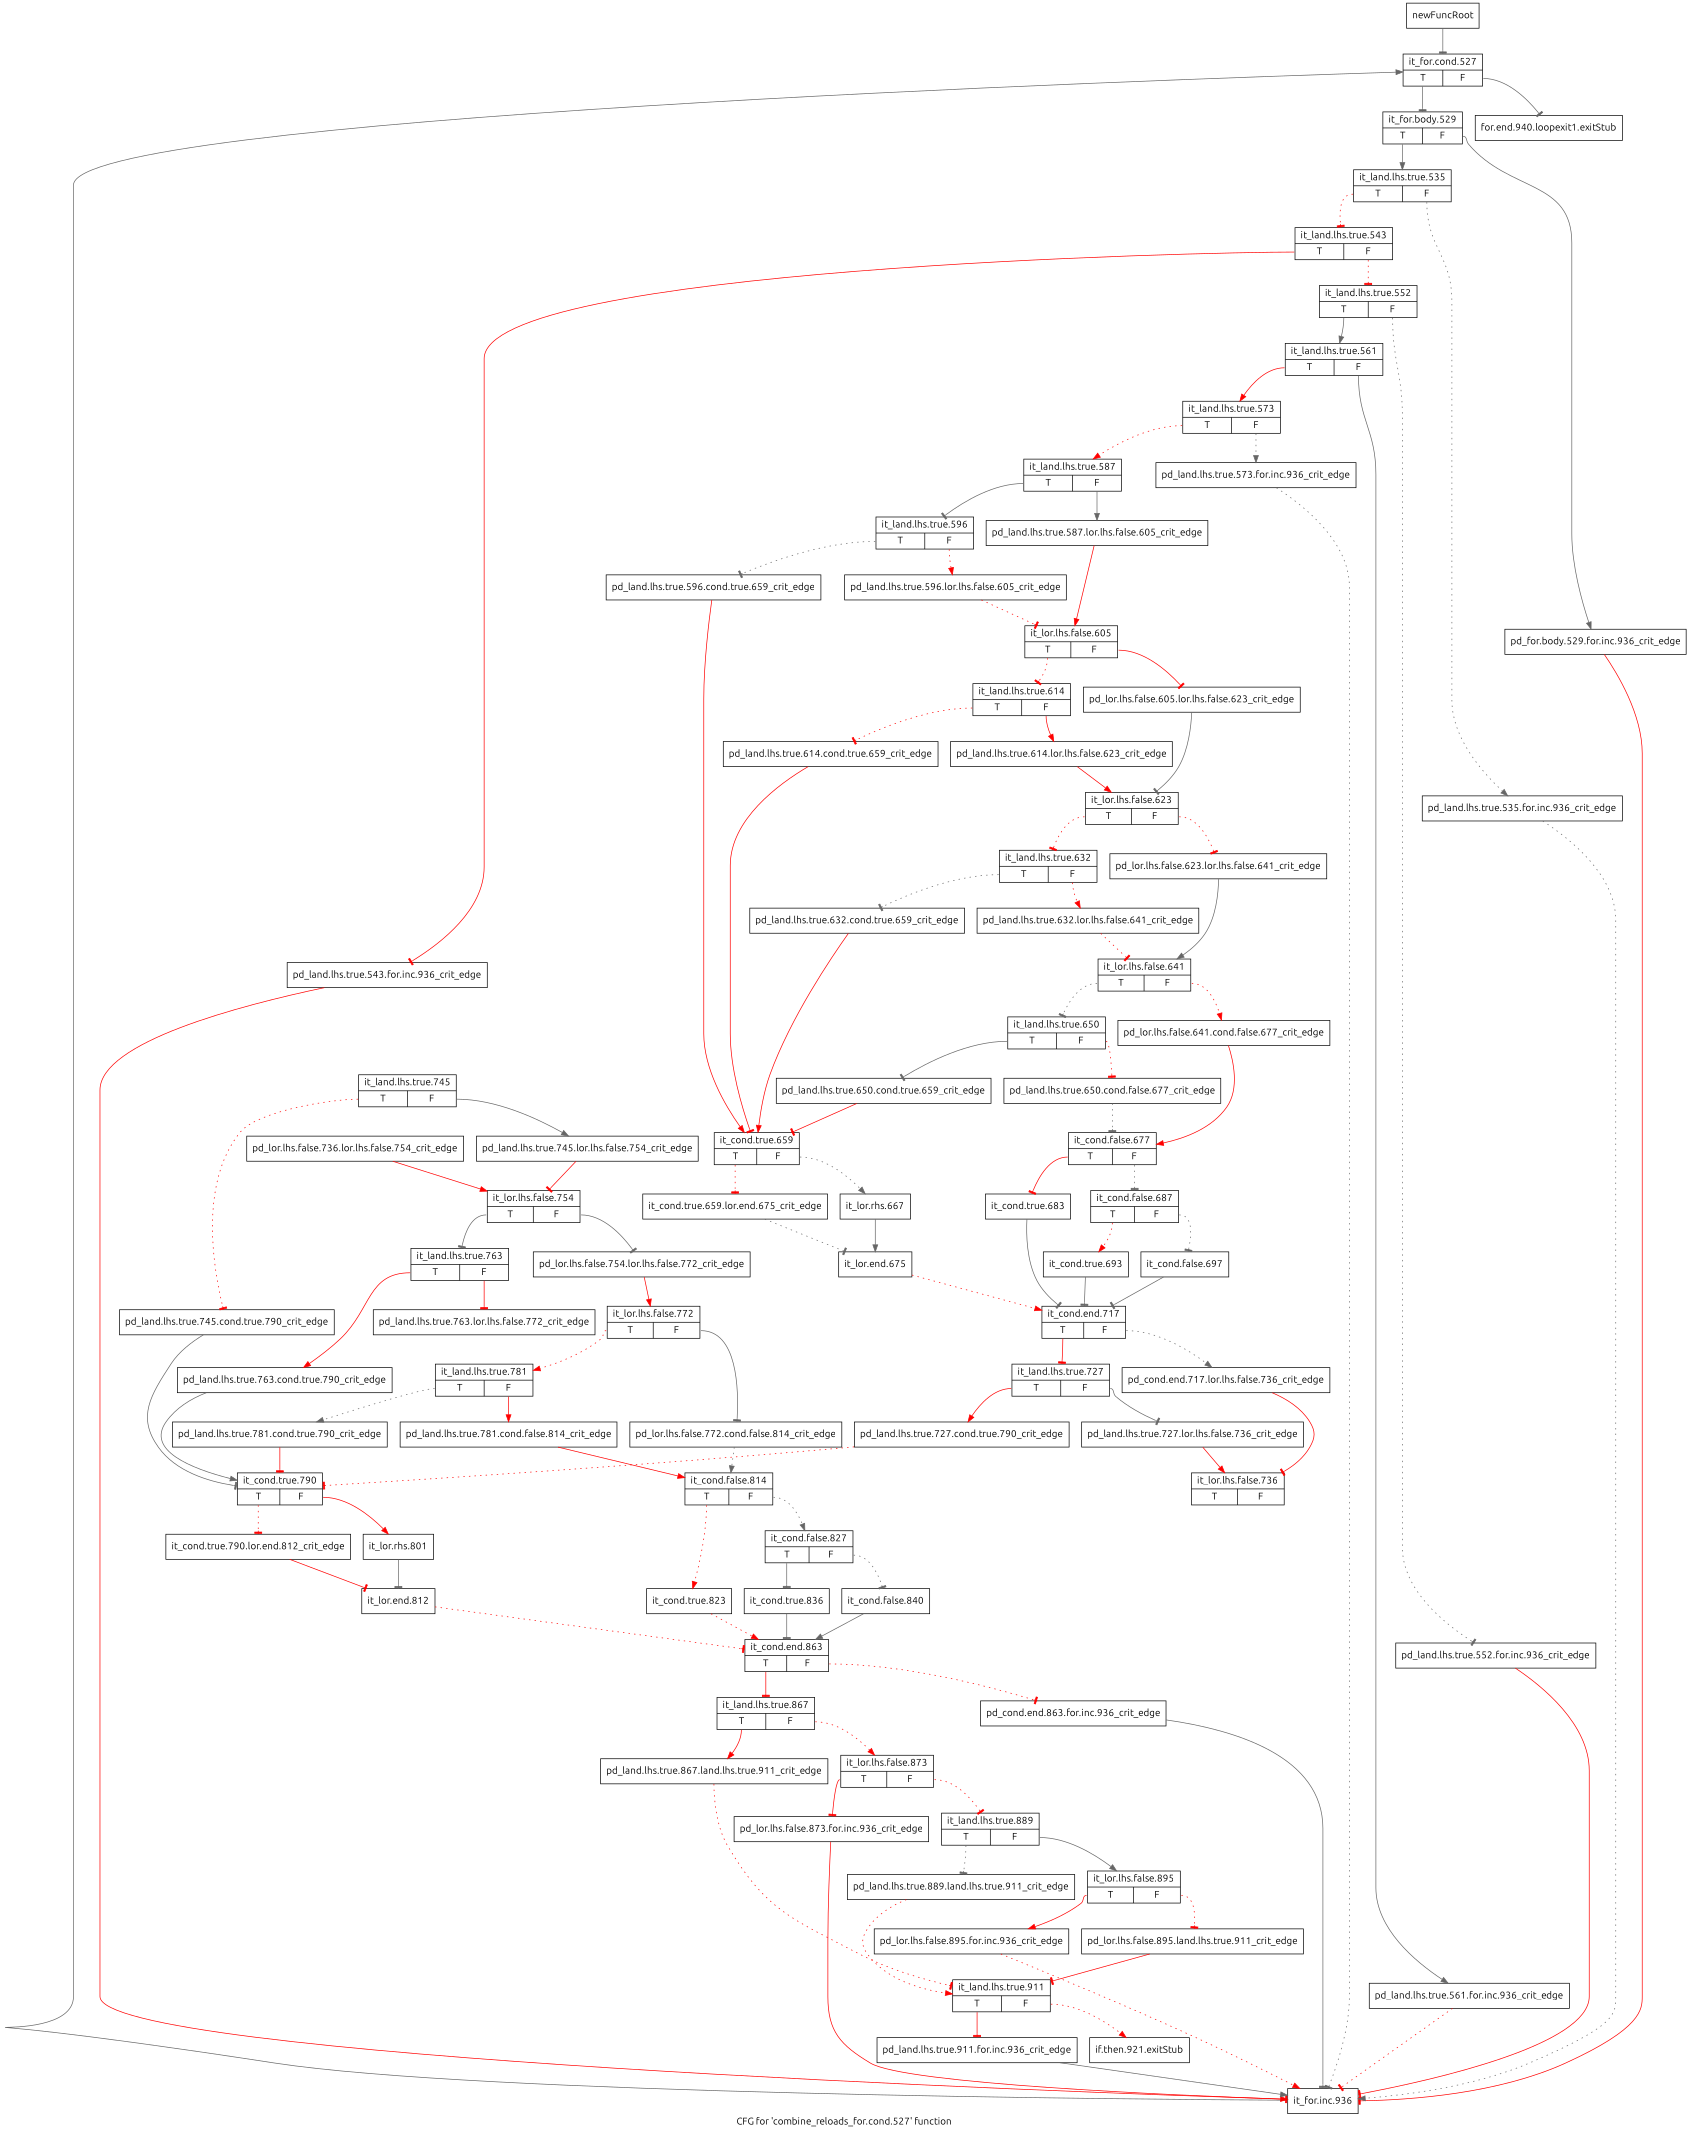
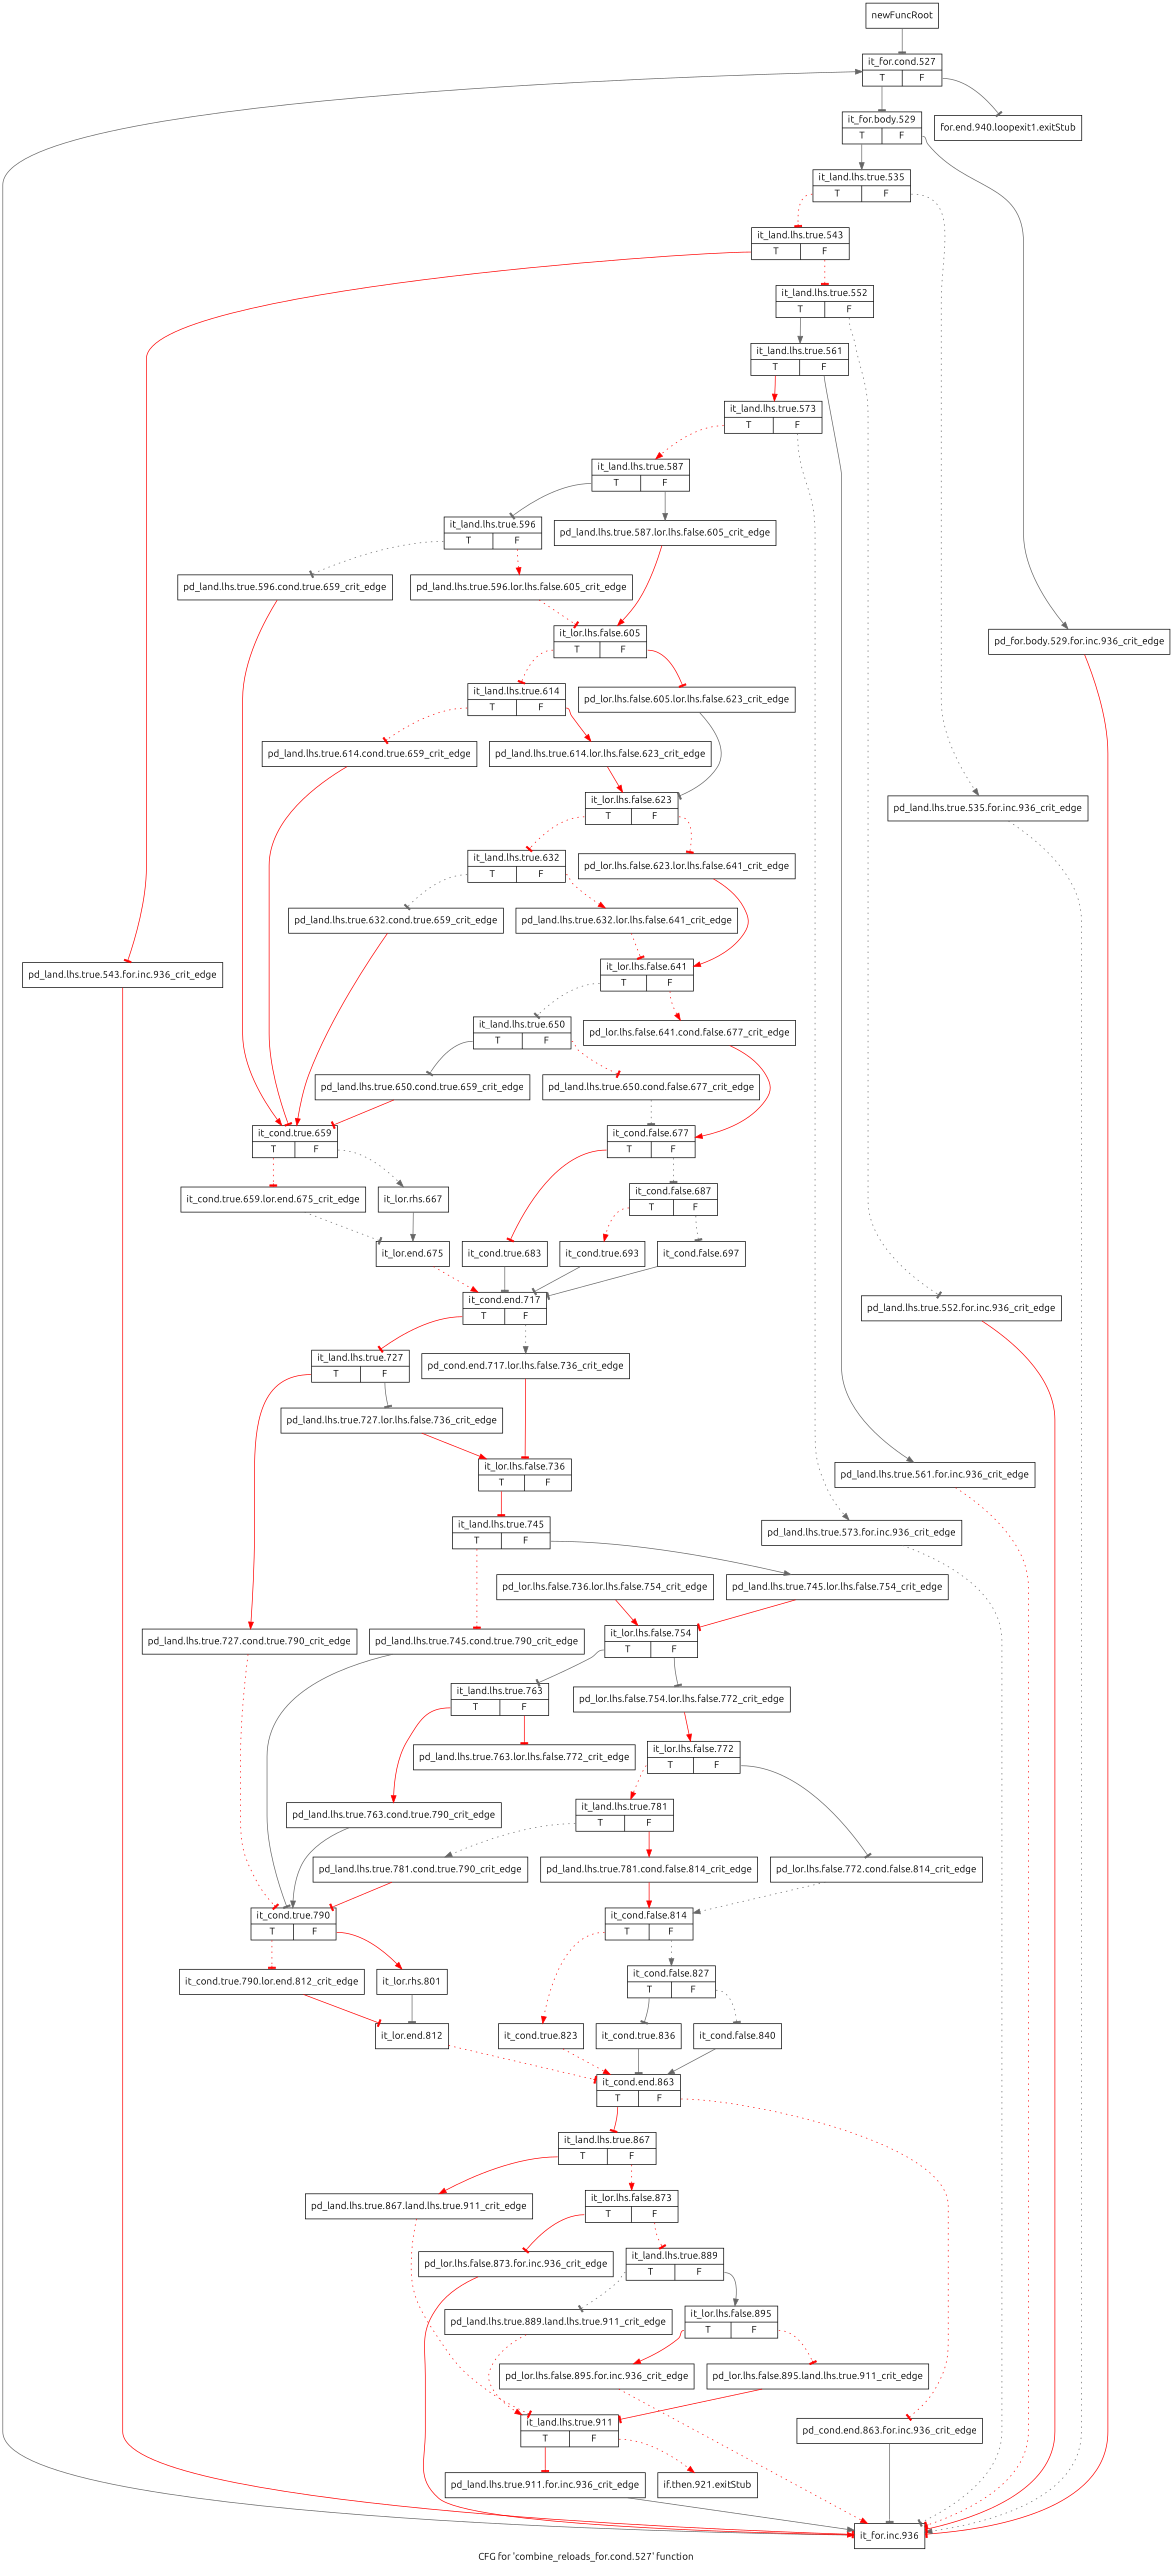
edge "pd_lor.lhs.false.623.lor.lhs.false.641_crit_edge" -> "it_lor.lhs.false.641": color gray40 -> red
edge "it_lor.lhs.false.736" -> "it_land.lhs.true.745": added
